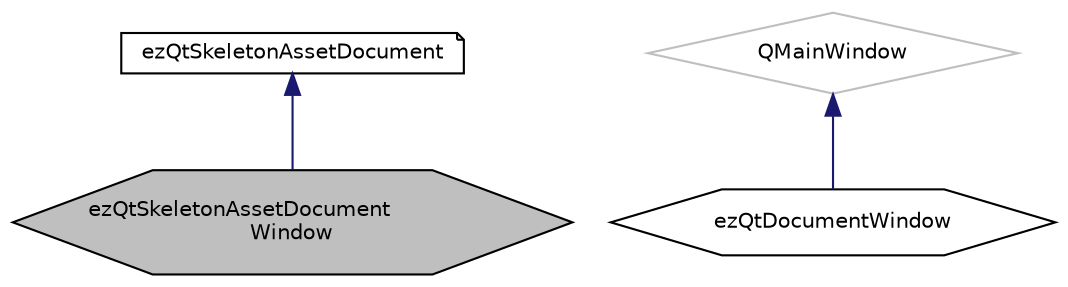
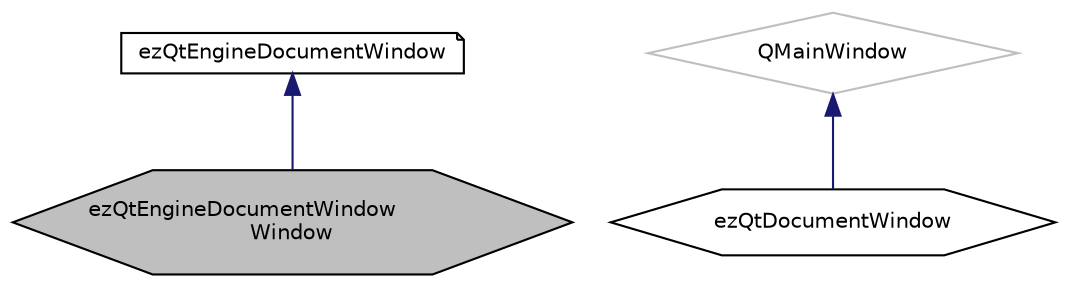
node "ezQtSkeletonAssetDocument": label "ezQtSkeletonAssetDocument" -> "ezQtEngineDocumentWindow"
node "ezQtSkeletonAssetDocument Window": label "ezQtSkeletonAssetDocument Window" -> "ezQtEngineDocumentWindow Window"
